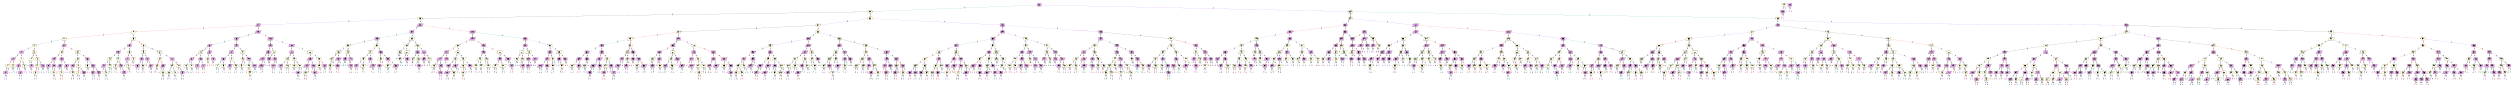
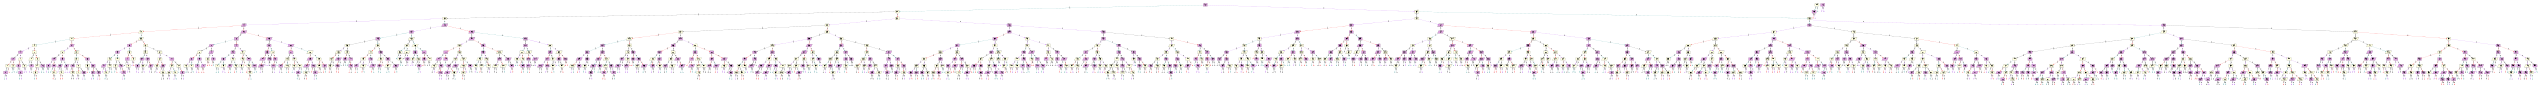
edge "543" -> "539": reversed
